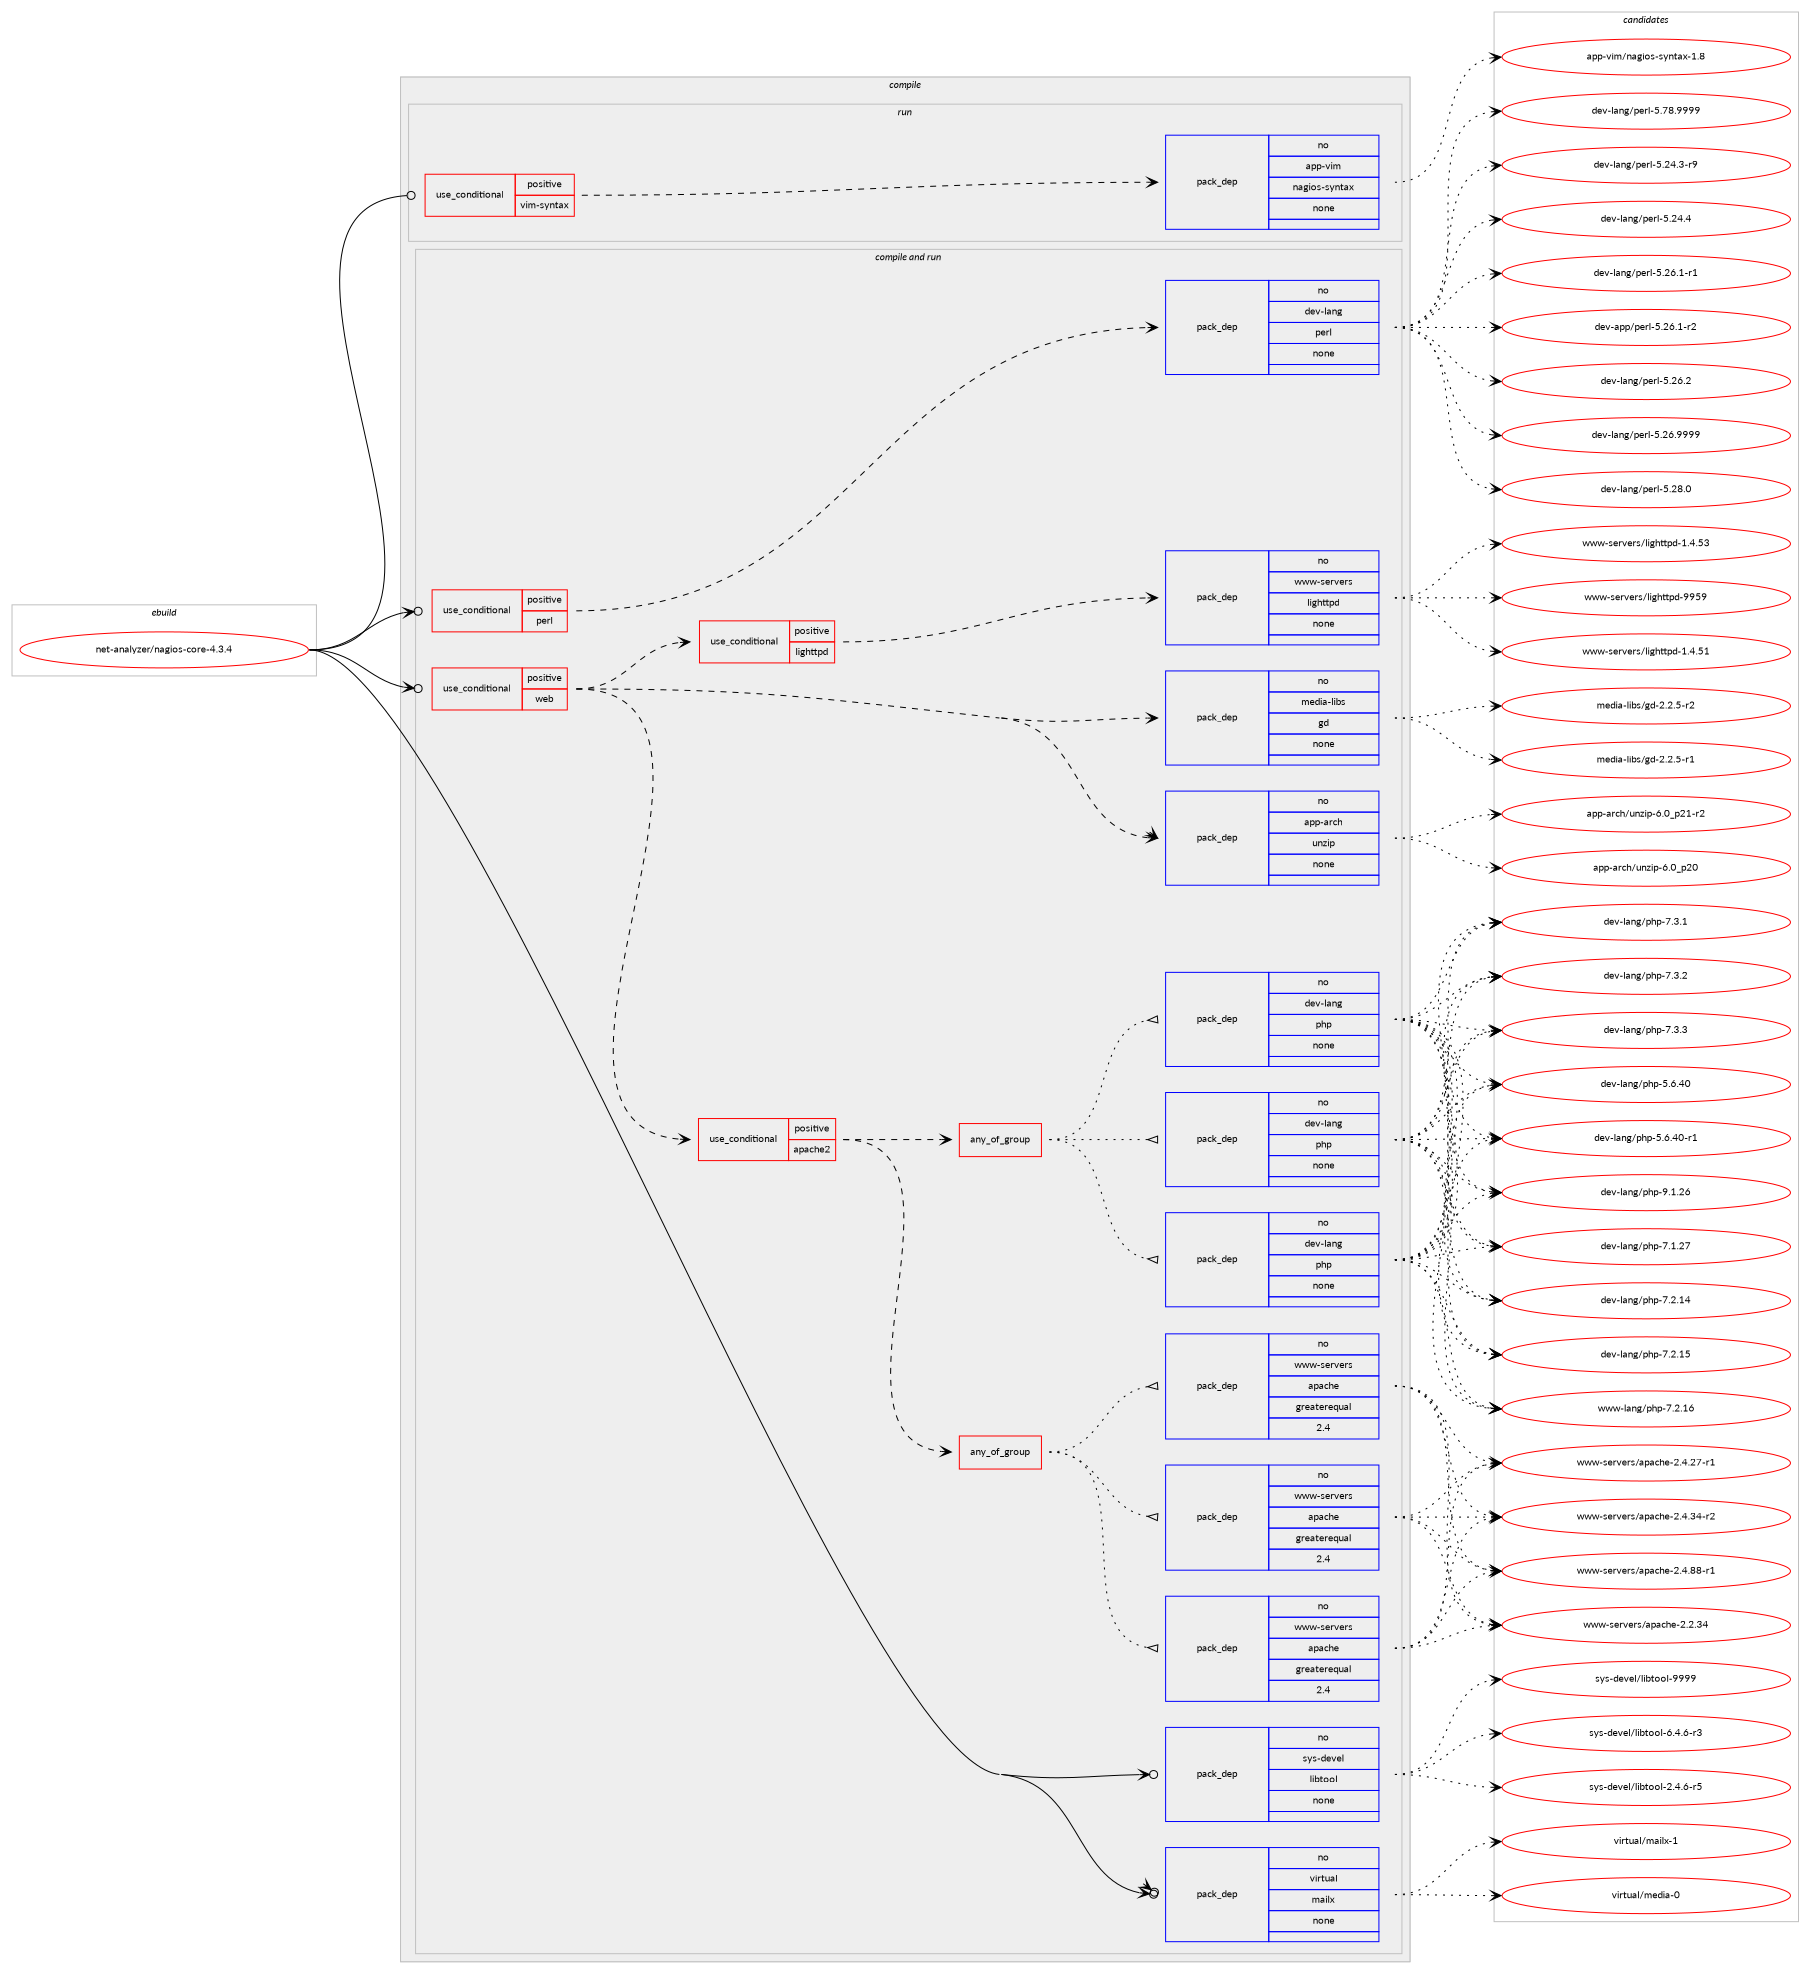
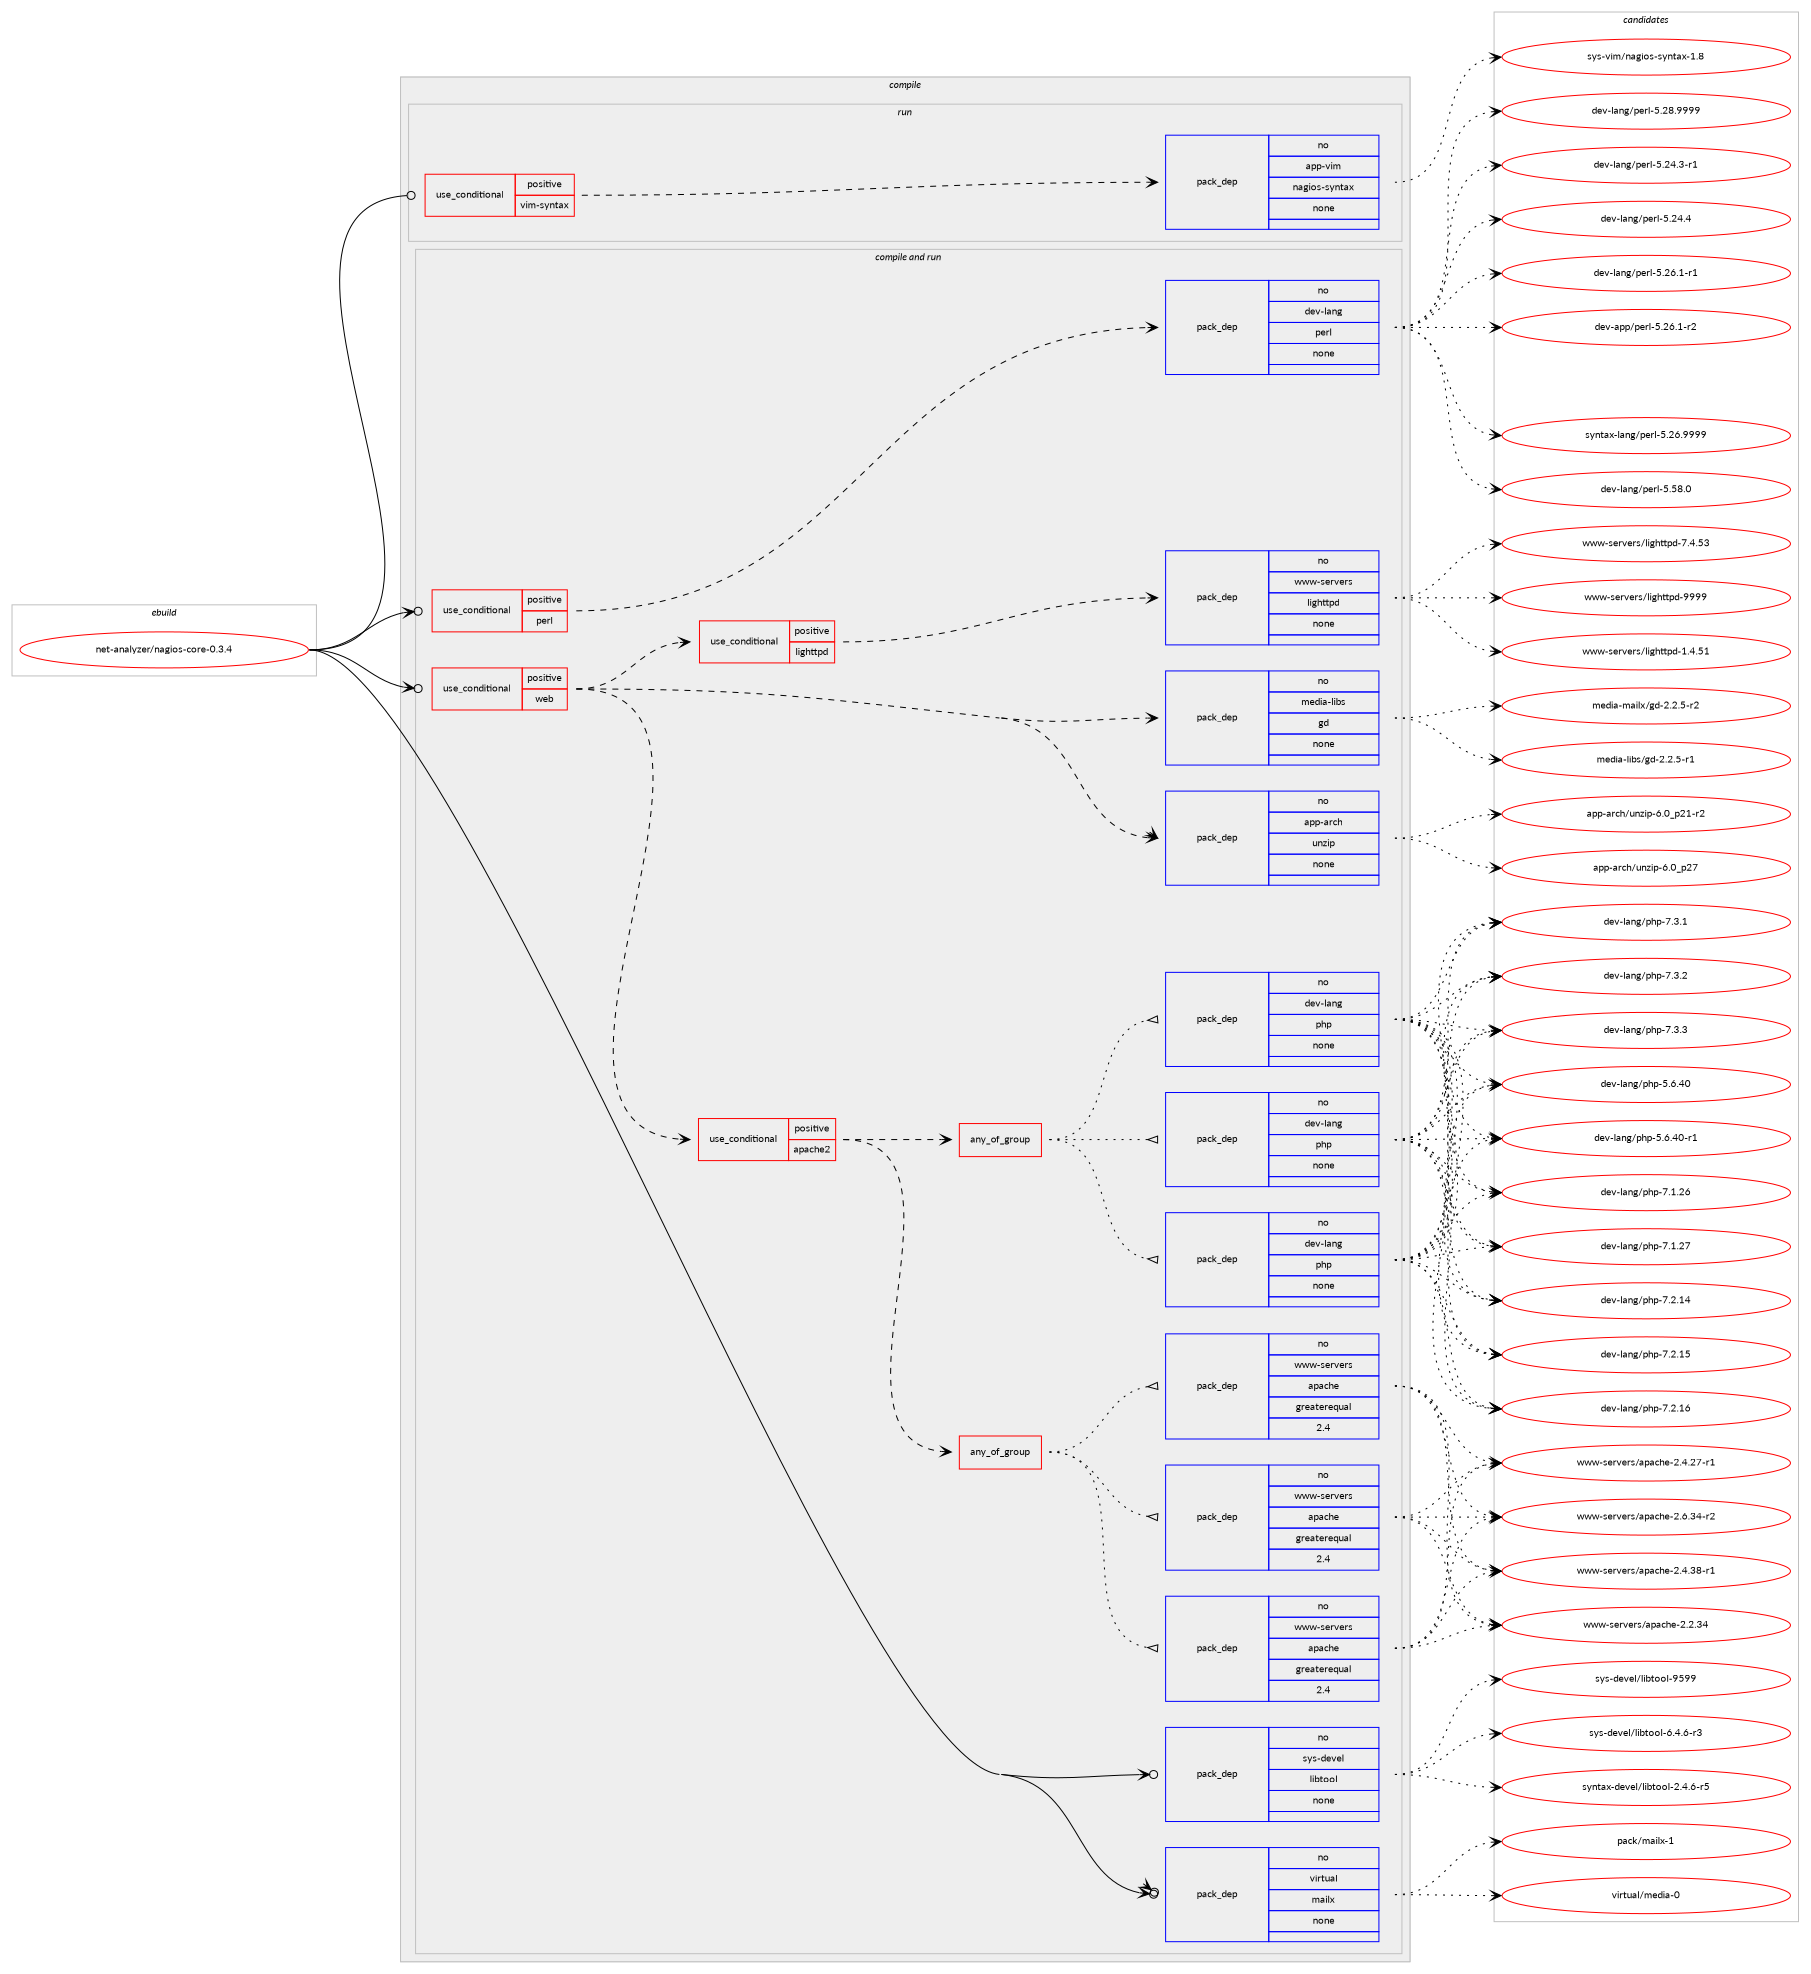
node "app-vim/nagios-syntax-1.8": label "app-vim/nagios-syntax-1.8" -> "sys-vim/nagios-syntax-1.8"
node "dev-lang/perl-5.78.9999": label "dev-lang/perl-5.78.9999" -> "dev-lang/perl-5.28.9999"
node "dev-lang/perl-5.24.3-r9": label "dev-lang/perl-5.24.3-r9" -> "dev-lang/perl-5.24.3-r1"
node "dev-lang/perl-5.26.2": removed
node "dev-lang/perl-5.26.9999": label "dev-lang/perl-5.26.9999" -> "syntax-lang/perl-5.26.9999"
node "dev-lang/perl-5.28.0": label "dev-lang/perl-5.28.0" -> "dev-lang/perl-5.58.0"
node "www-servers/lighttpd-1.4.53": label "www-servers/lighttpd-1.4.53" -> "www-servers/lighttpd-7.4.53"
node "www-servers/lighttpd-9959": label "www-servers/lighttpd-9959" -> "www-servers/lighttpd-9999"
node "net-analyzer/nagios-core-4.3.4": label "net-analyzer/nagios-core-4.3.4" -> "net-analyzer/nagios-core-0.3.4"
node "media-libs/gd-2.2.5-r2": label "media-libs/gd-2.2.5-r2" -> "media-mailx/gd-2.2.5-r2"
node "app-arch/unzip-6.0_p20": label "app-arch/unzip-6.0_p20" -> "app-arch/unzip-6.0_p27"
node "dev-lang/php-9.1.26": label "dev-lang/php-9.1.26" -> "dev-lang/php-7.1.26"
node "www-lang/php-7.2.16": label "www-lang/php-7.2.16" -> "dev-lang/php-7.2.16"
node "www-servers/apache-2.4.34-r2": label "www-servers/apache-2.4.34-r2" -> "www-servers/apache-2.6.34-r2"
node "www-servers/apache-2.4.88-r1": label "www-servers/apache-2.4.88-r1" -> "www-servers/apache-2.4.38-r1"
node "sys-devel/libtool-9999": label "sys-devel/libtool-9999" -> "sys-devel/libtool-9599"
node "sys-devel/libtool-2.4.6-r5": label "sys-devel/libtool-2.4.6-r5" -> "syntax-devel/libtool-2.4.6-r5"
node "virtual/mailx-1": label "virtual/mailx-1" -> "pack/mailx-1"
